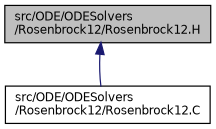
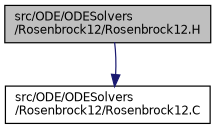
edge "src/ODE/ODESolvers /Rosenbrock12/Rosenbrock12.C" -> "src/ODE/ODESolvers /Rosenbrock12/Rosenbrock12.H": reversed
